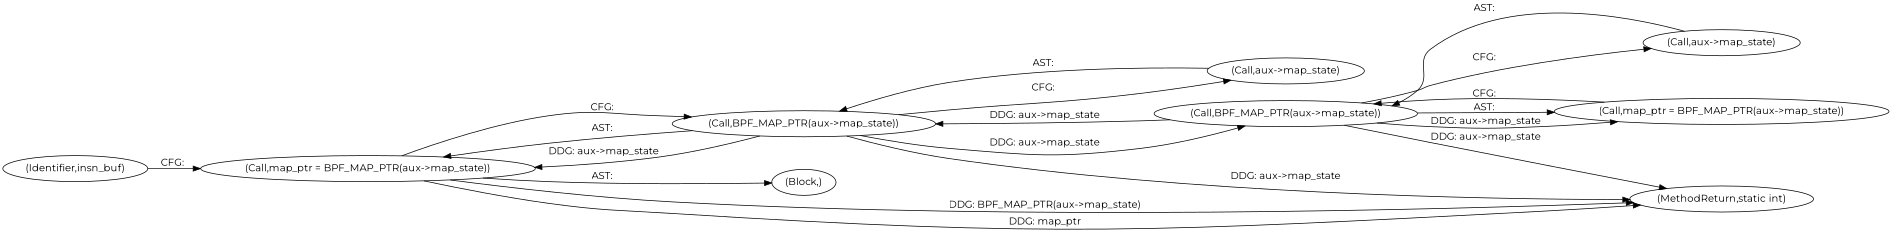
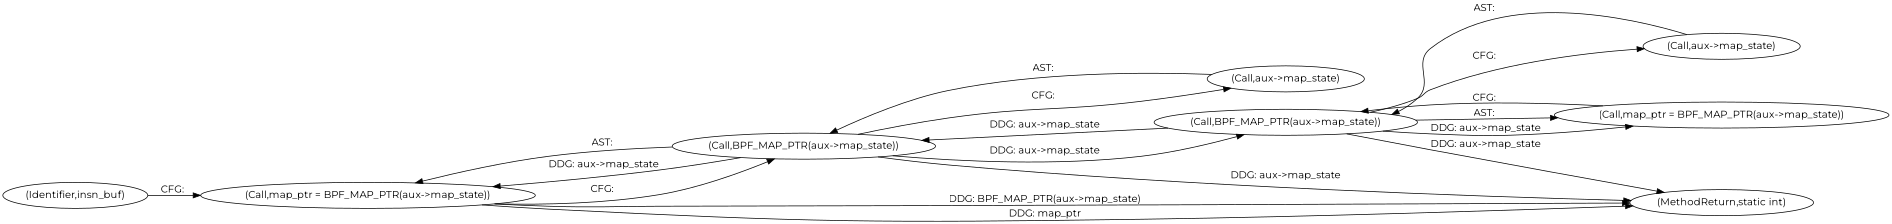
node "(Block,)": removed
